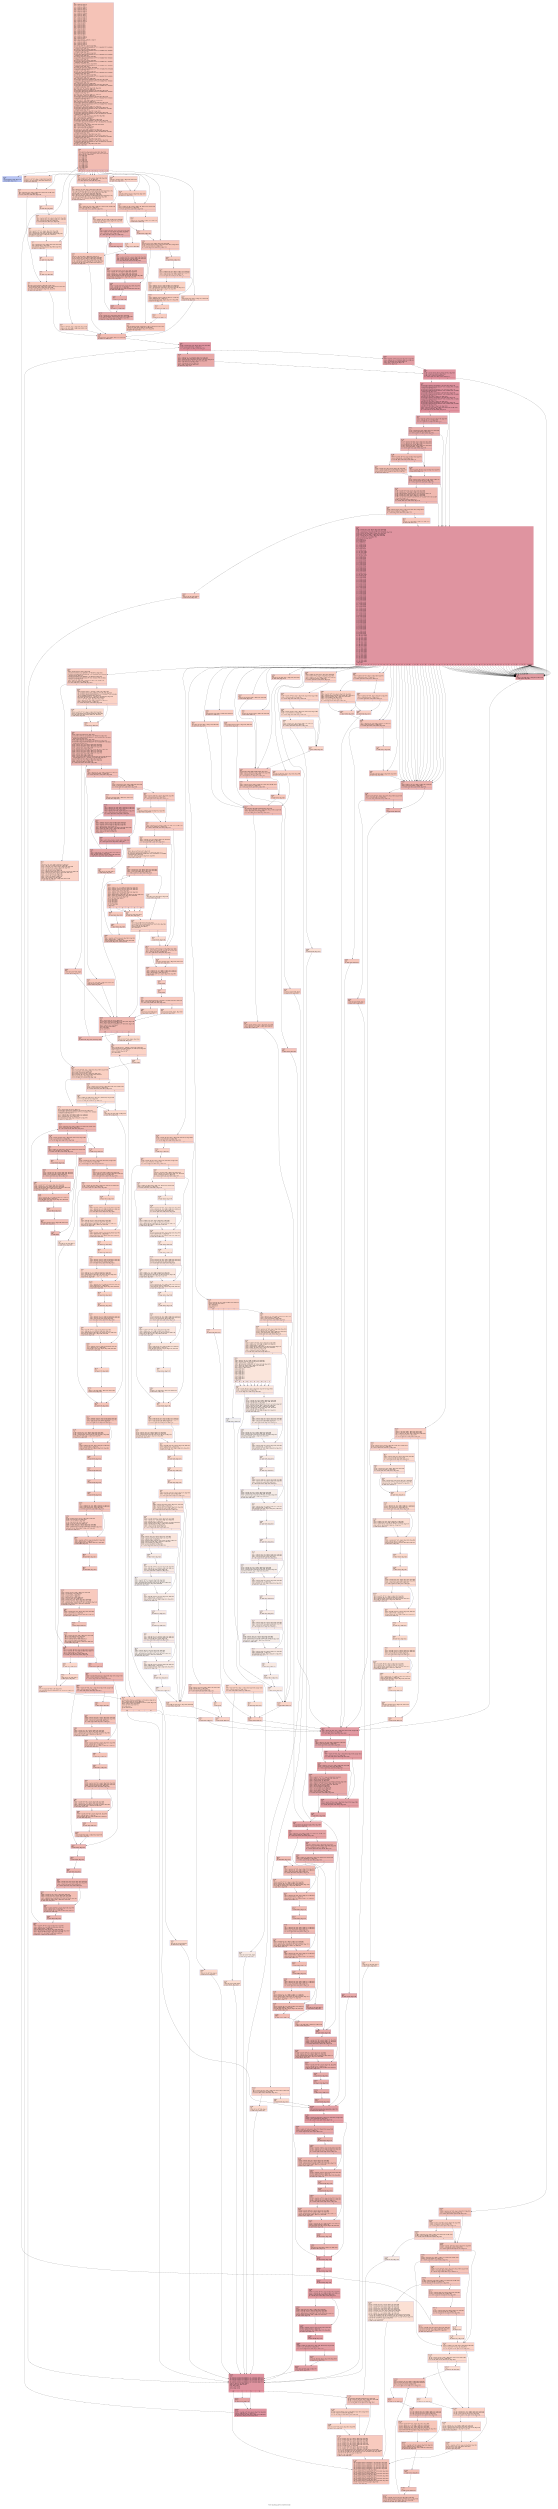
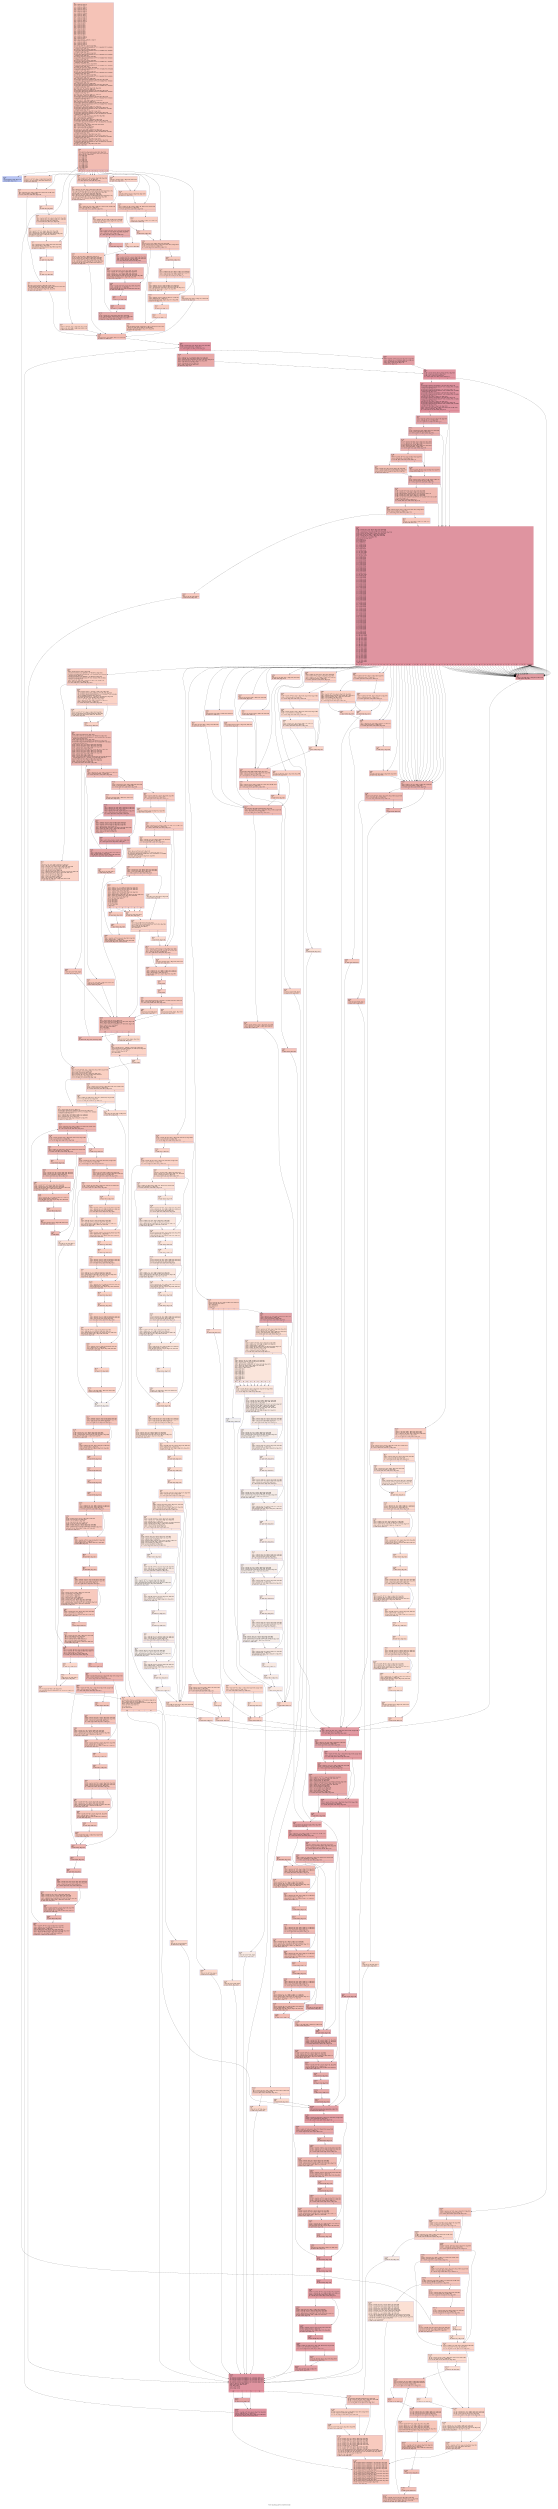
node "%348:": fillcolor #f6a38570 -> #c32e3170
node "%774:": fillcolor #e97a5f70 -> #e8d6cc70
node "%808:": added
